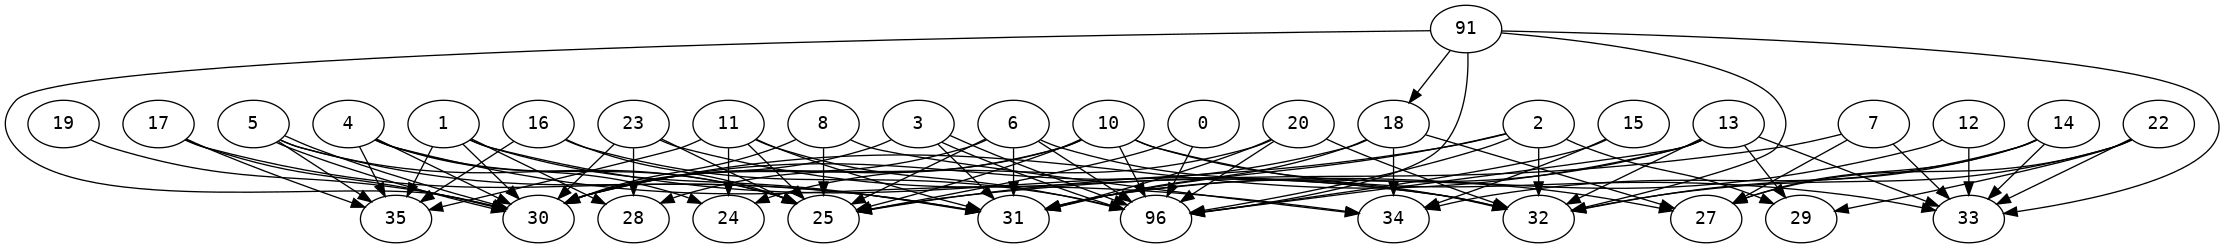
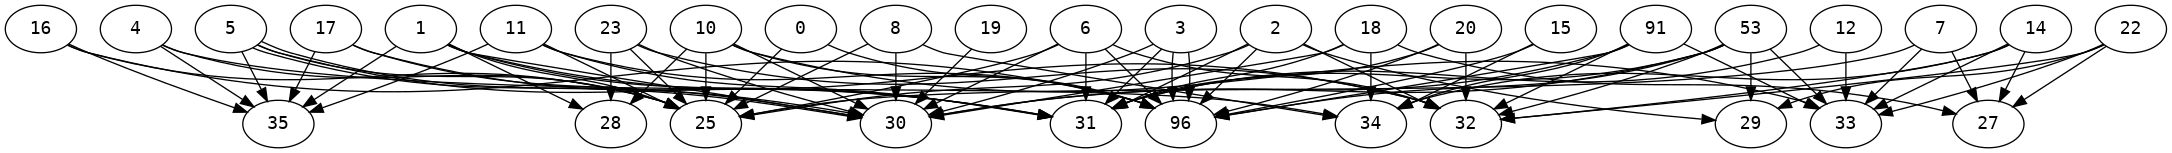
edge "91" -> "18": now "91" -> "34"
edge "1" -> "25": added
node "13": label "13" -> "53"
edge "4" -> "30": removed
edge "10" -> "27": removed
node "24": removed
